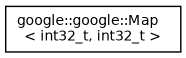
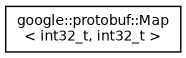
node "google::google::Map < int32_t, int32_t >": label "google::google::Map < int32_t, int32_t >" -> "google::protobuf::Map < int32_t, int32_t >"
